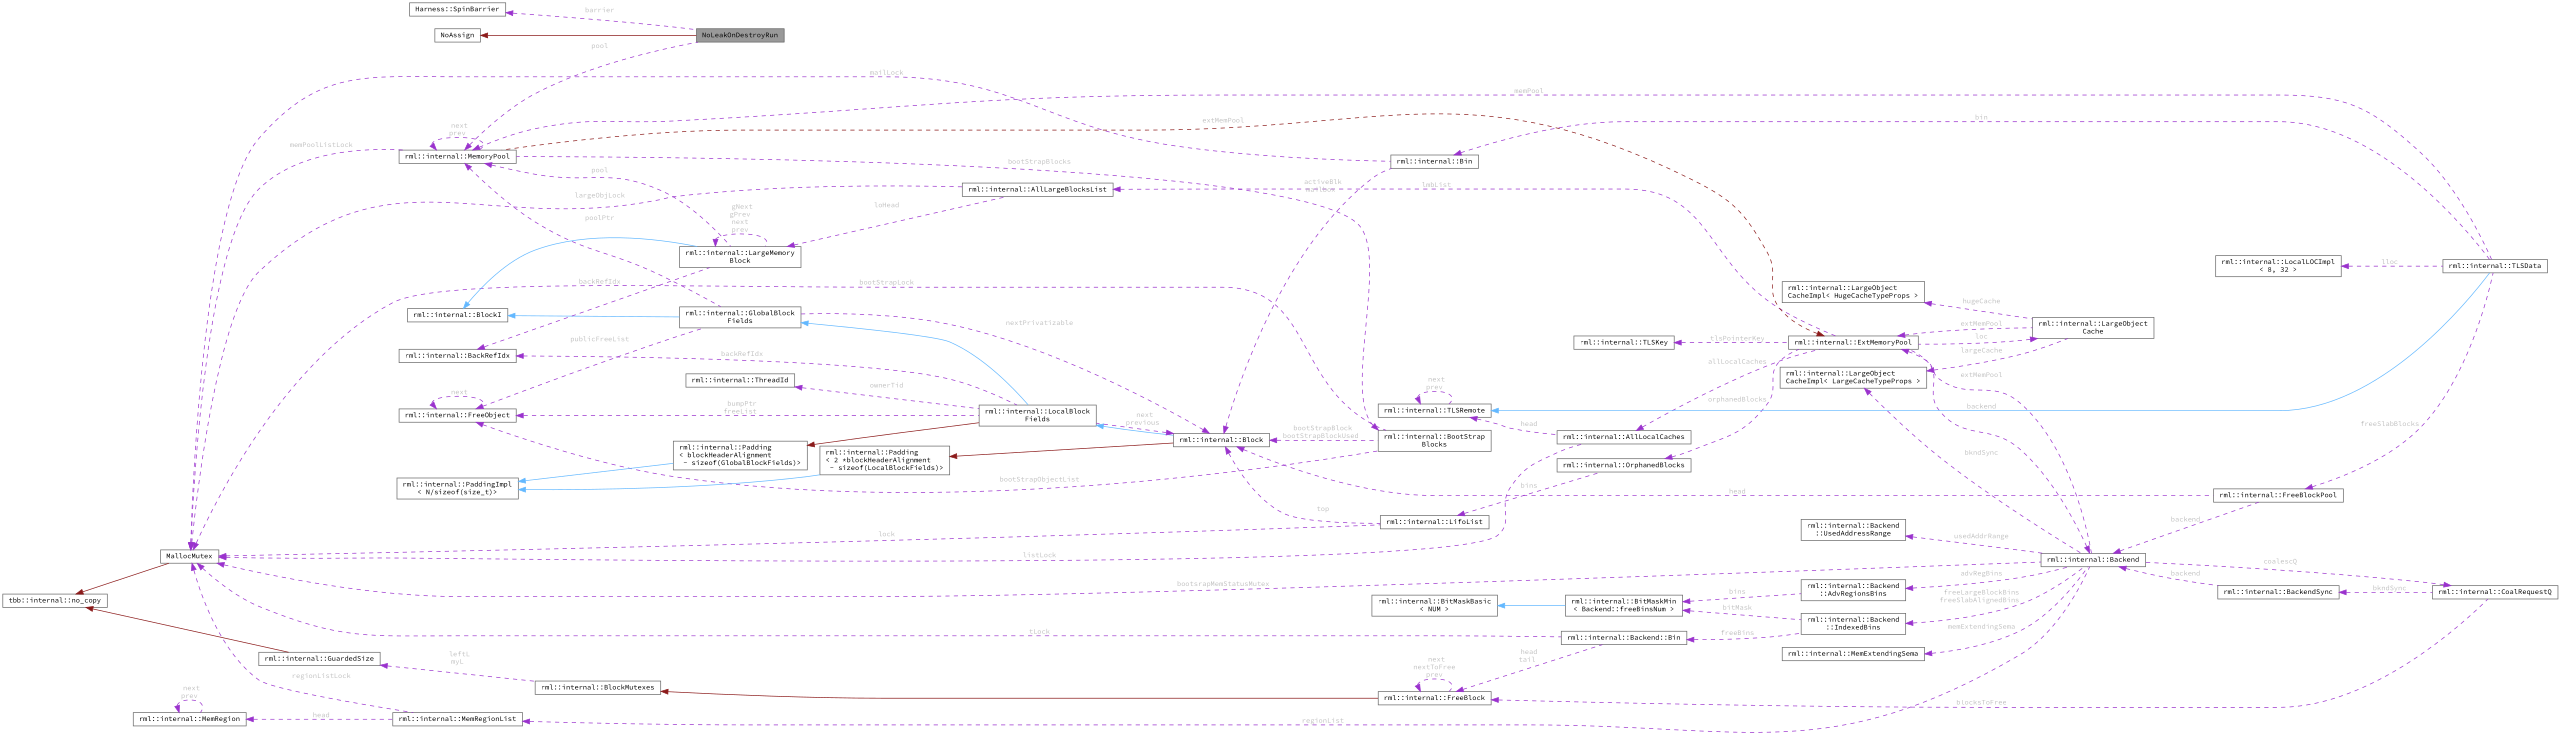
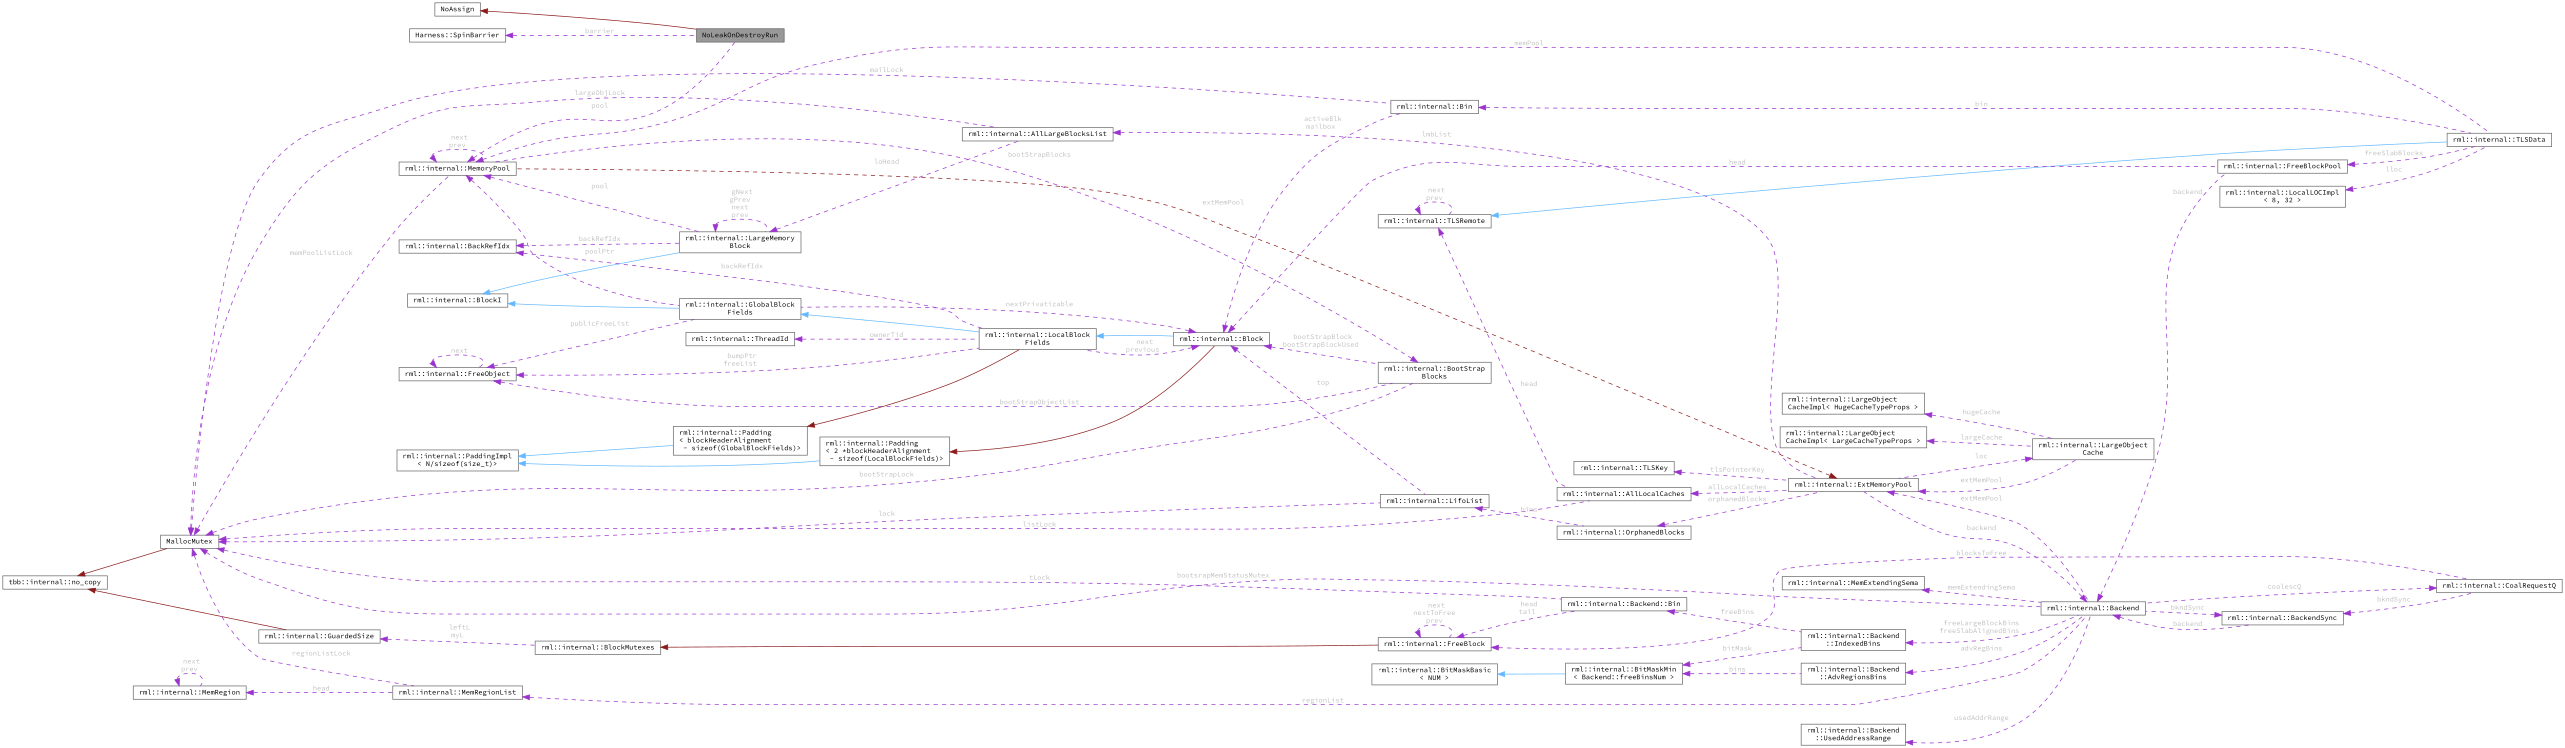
edge "rml::internal::Backend" -> "rml::internal::LargeObject CacheImpl< LargeCacheTypeProps >": now "rml::internal::Backend" -> "rml::internal::BackendSync"
